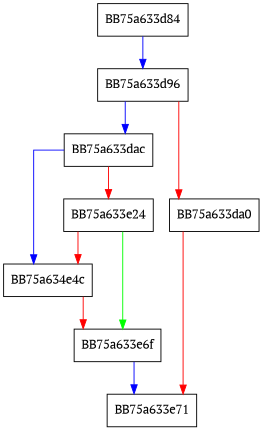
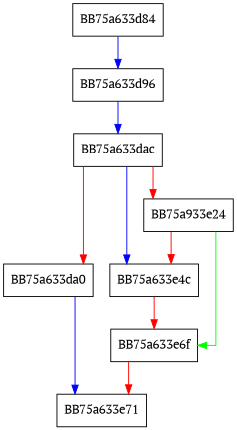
edge "BB75a633d96" -> "BB75a633da0": now "BB75a633dac" -> "BB75a633da0"
node "BB75a633e24": label "BB75a633e24" -> "BB75a933e24"
node "BB75a634e4c": label "BB75a634e4c" -> "BB75a633e4c"
edge "BB75a633da0" -> "BB75a633e71": color red -> blue
edge "BB75a633e6f" -> "BB75a633e71": color blue -> red
